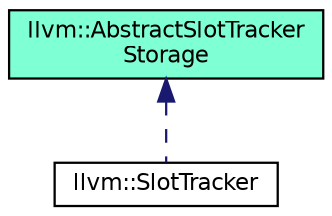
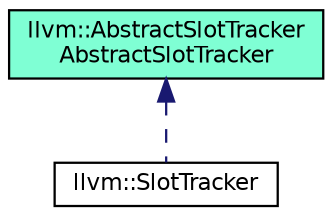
node "llvm::AbstractSlotTracker Storage": label "llvm::AbstractSlotTracker Storage" -> "llvm::AbstractSlotTracker AbstractSlotTracker"
